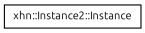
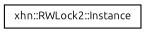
node "xhn::Instance2::Instance": label "xhn::Instance2::Instance" -> "xhn::RWLock2::Instance"
